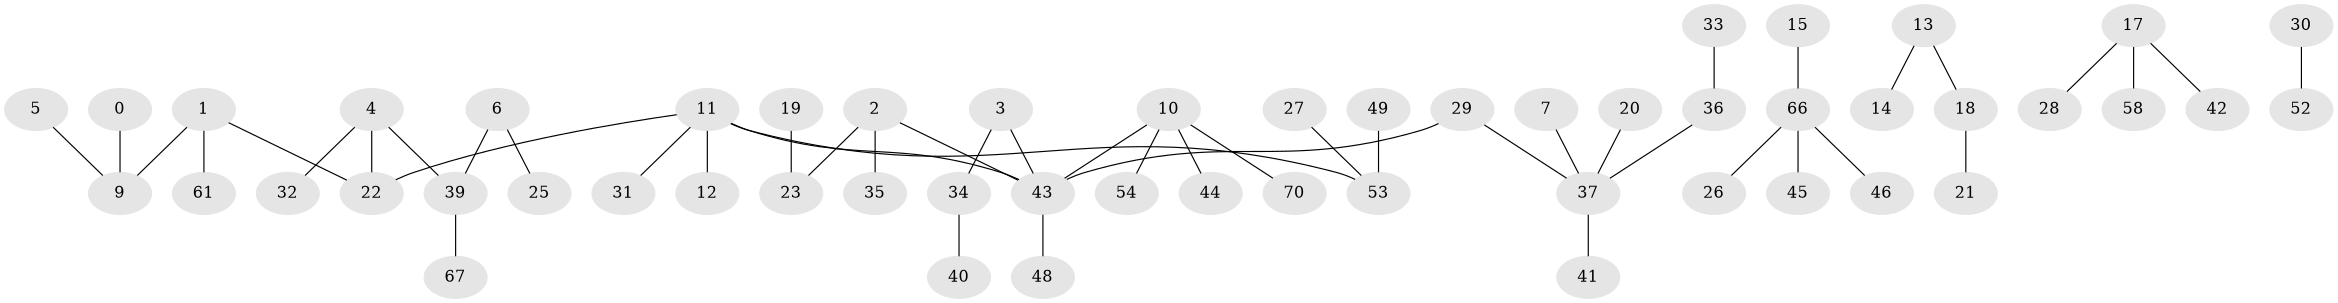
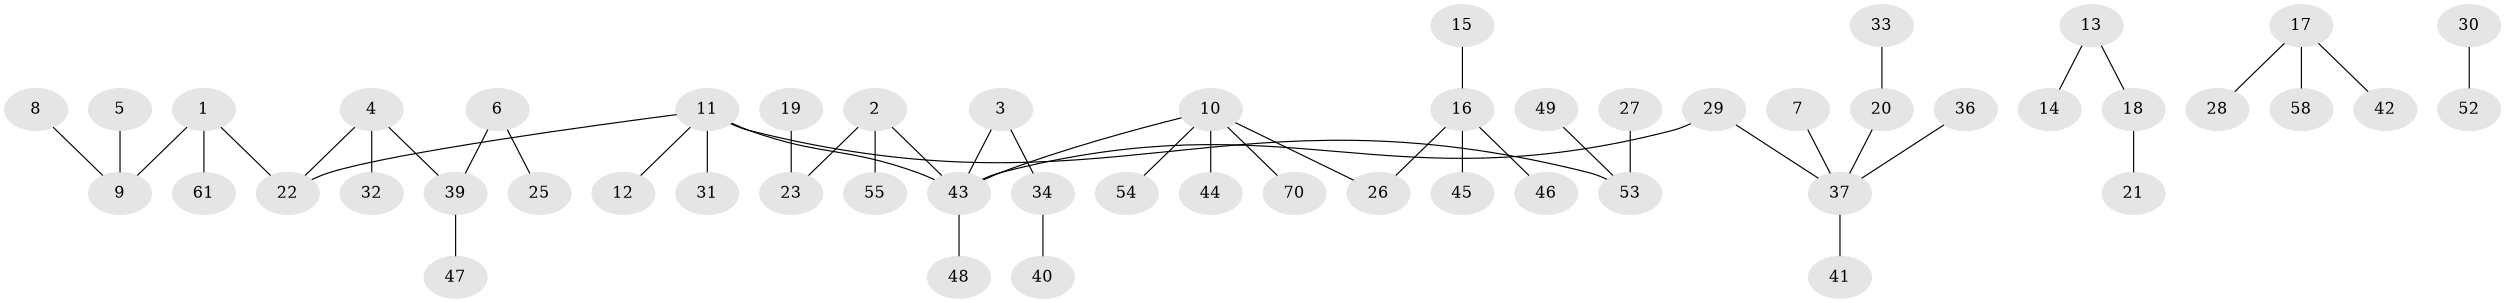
edge "33" -- "36": now "33" -- "20"
node "0": label "0" -> "8"
node "66": label "66" -> "16"
edge "10" -- "26": added
node "35": label "35" -> "55"
node "67": label "67" -> "47"
